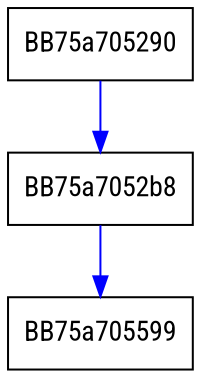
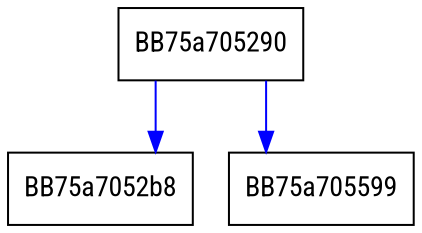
edge "BB75a7052b8" -> "BB75a705599": now "BB75a705290" -> "BB75a705599"
